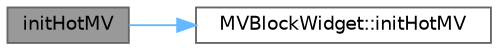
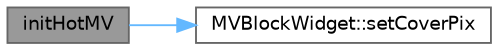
node "MVBlockWidget::initHotMV": label "MVBlockWidget::initHotMV" -> "MVBlockWidget::setCoverPix"
